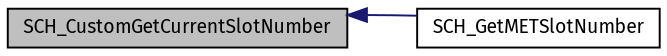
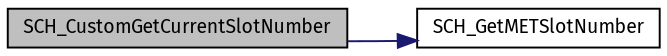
edge "SCH_GetMETSlotNumber" -> "SCH_CustomGetCurrentSlotNumber": reversed
